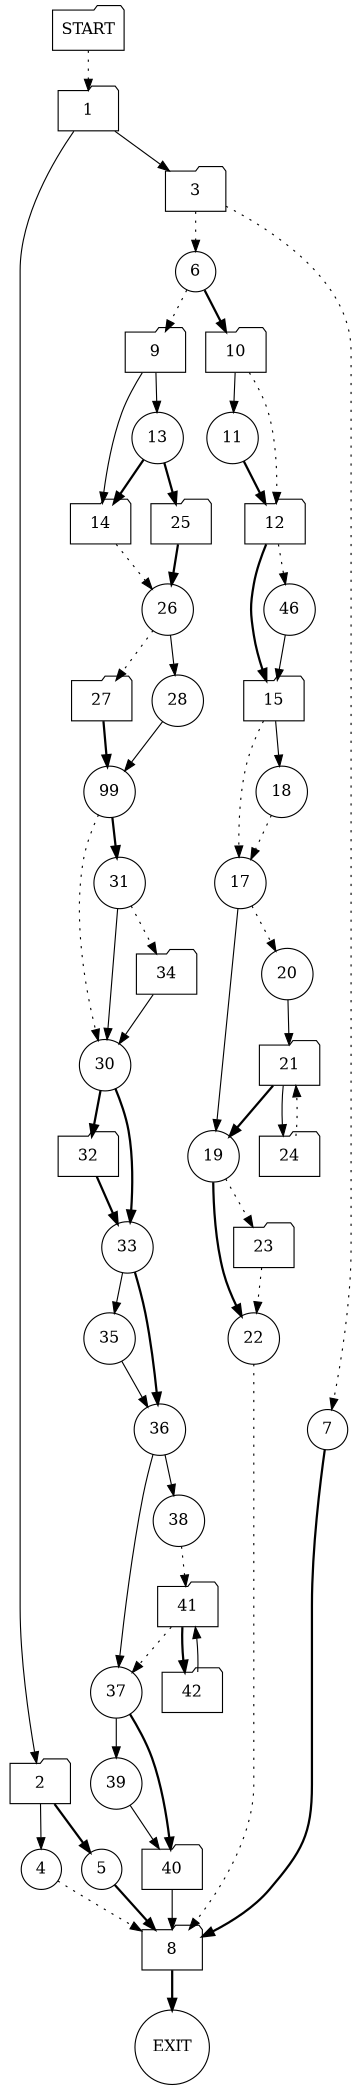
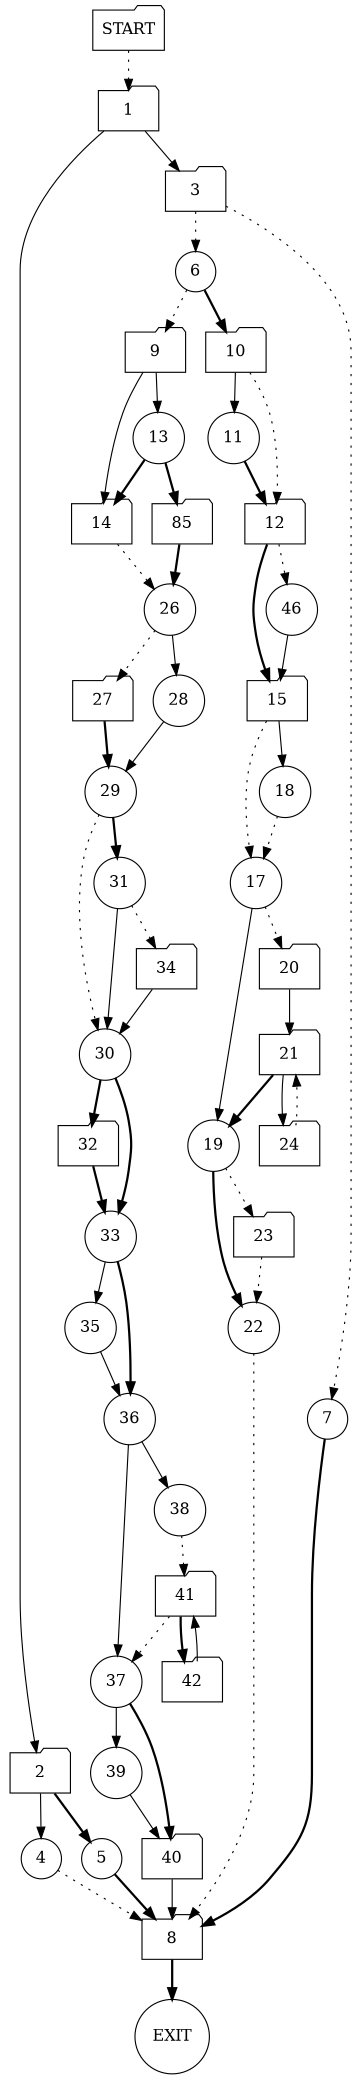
node "25": label "25" -> "85"
node "99": label "99" -> "29"
node "20": shape circle -> folder
